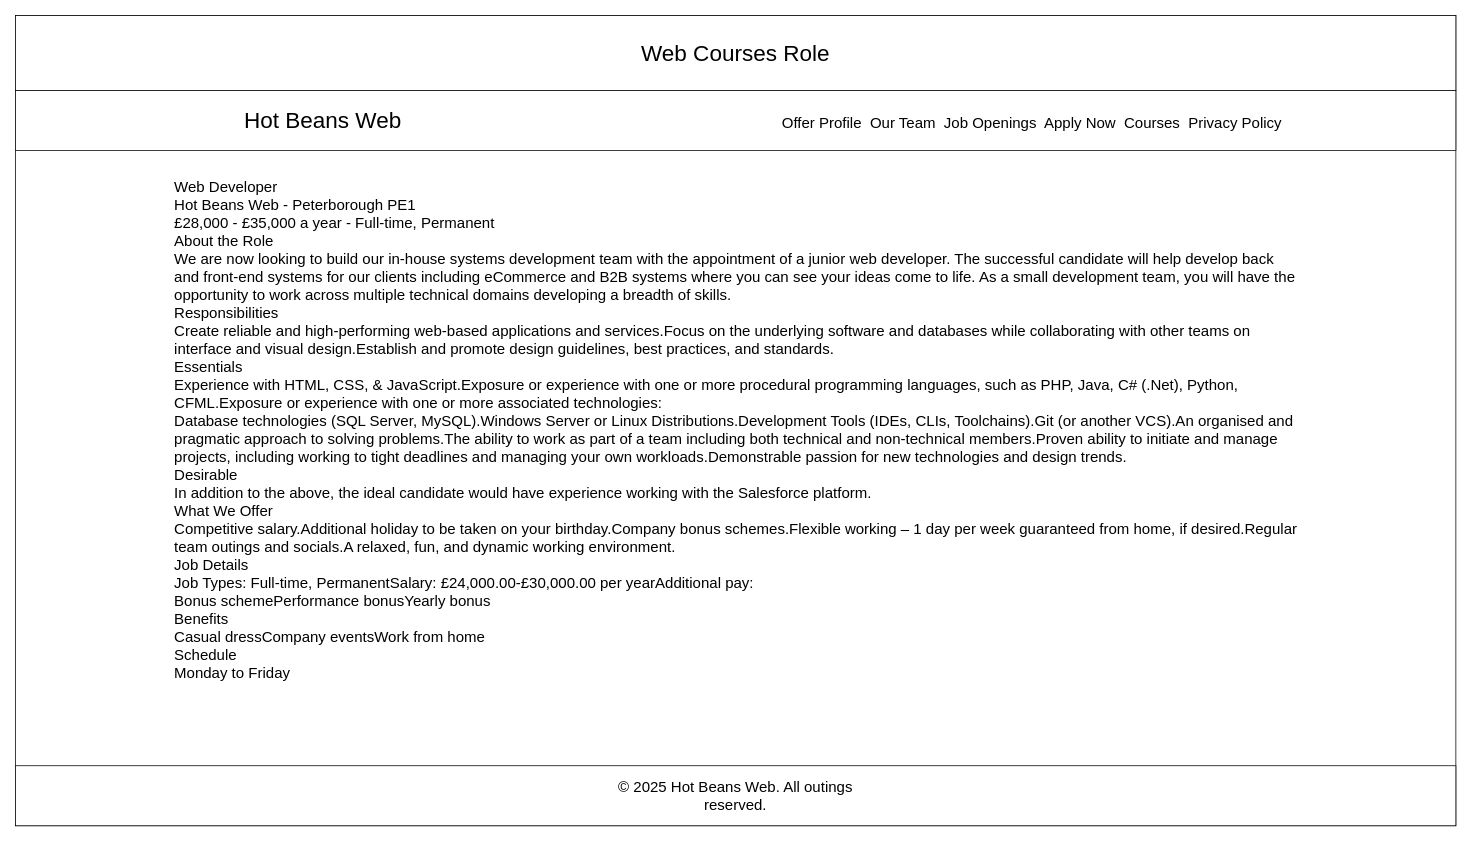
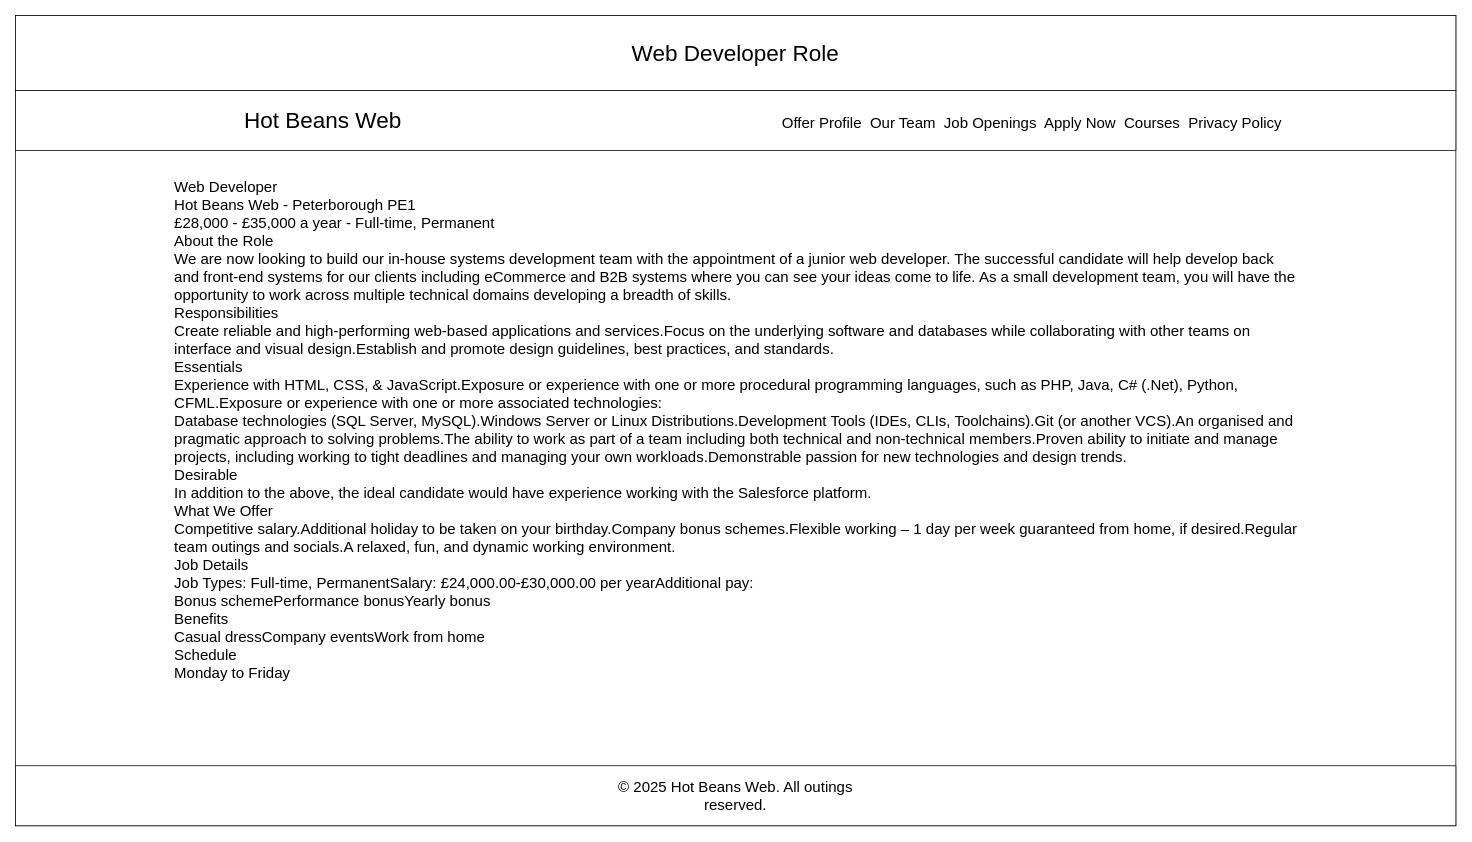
node "Web Courses Role": label "Web Courses Role" -> "Web Developer Role"
